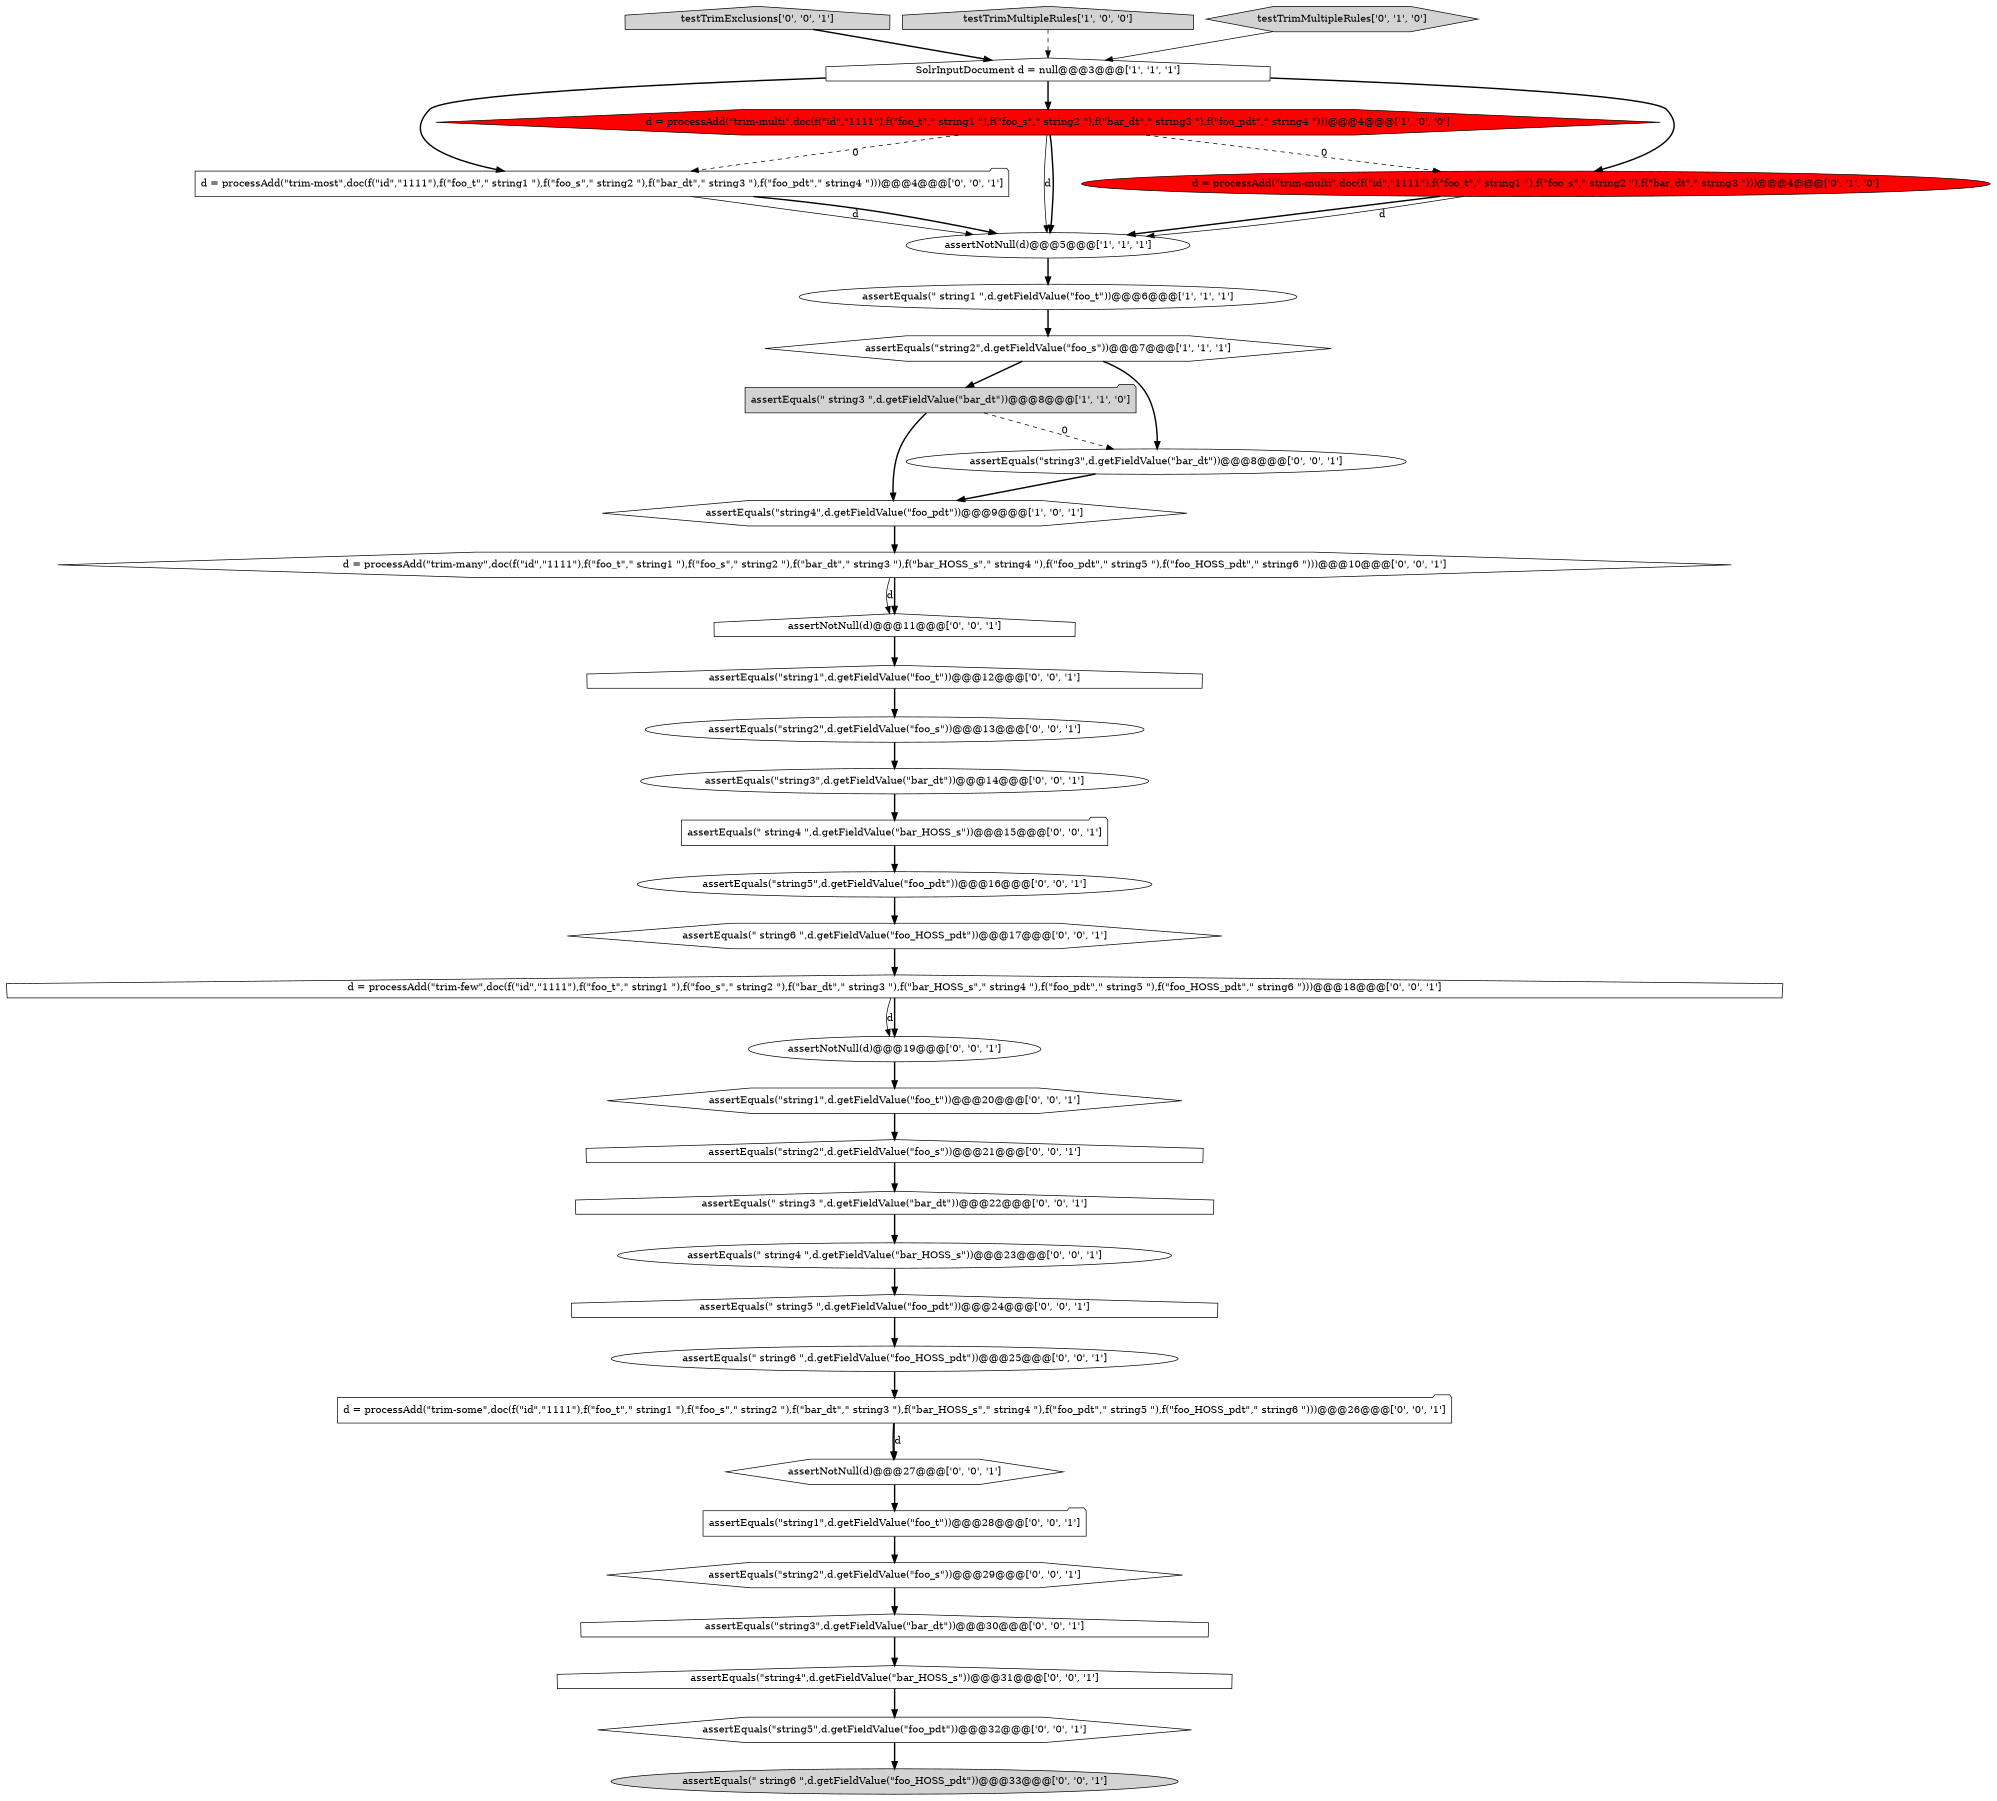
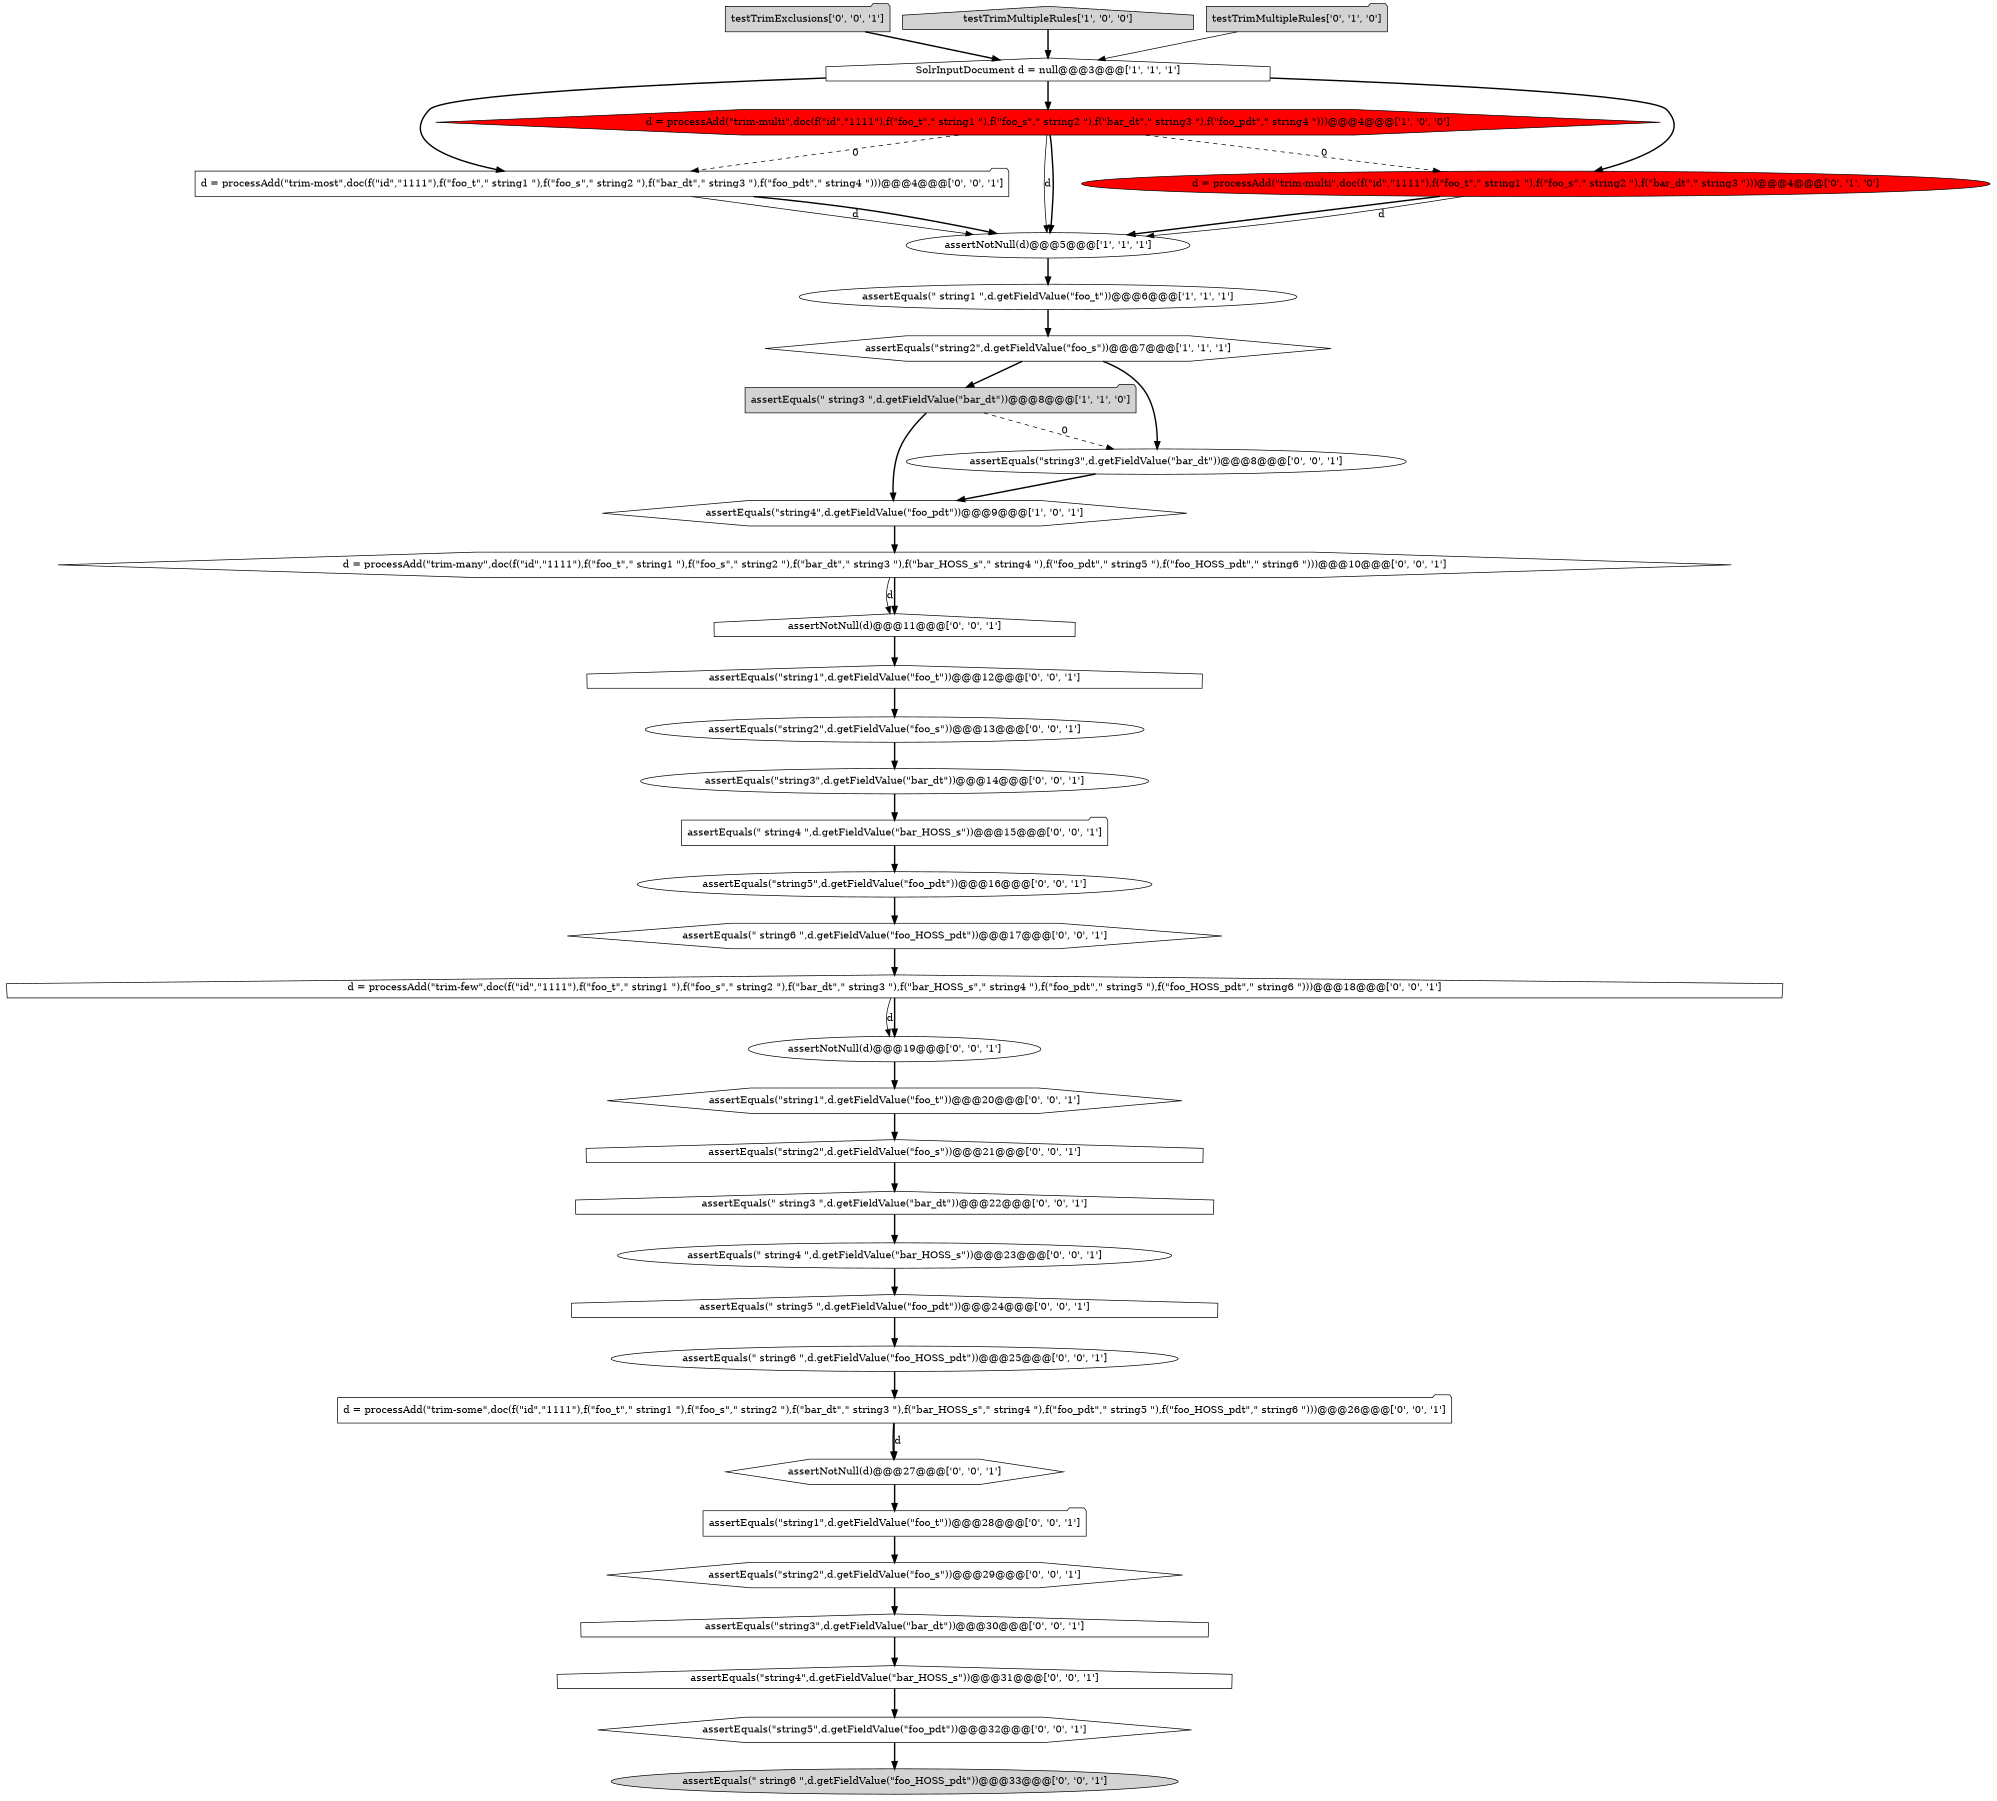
node "testTrimExclusions['0', '0', '1']": shape house -> folder
node "testTrimMultipleRules['0', '1', '0']": shape hexagon -> folder
edge "testTrimMultipleRules['1', '0', '0']" -> "SolrInputDocument d = null@@@3@@@['1', '1', '1']": style dashed -> bold
